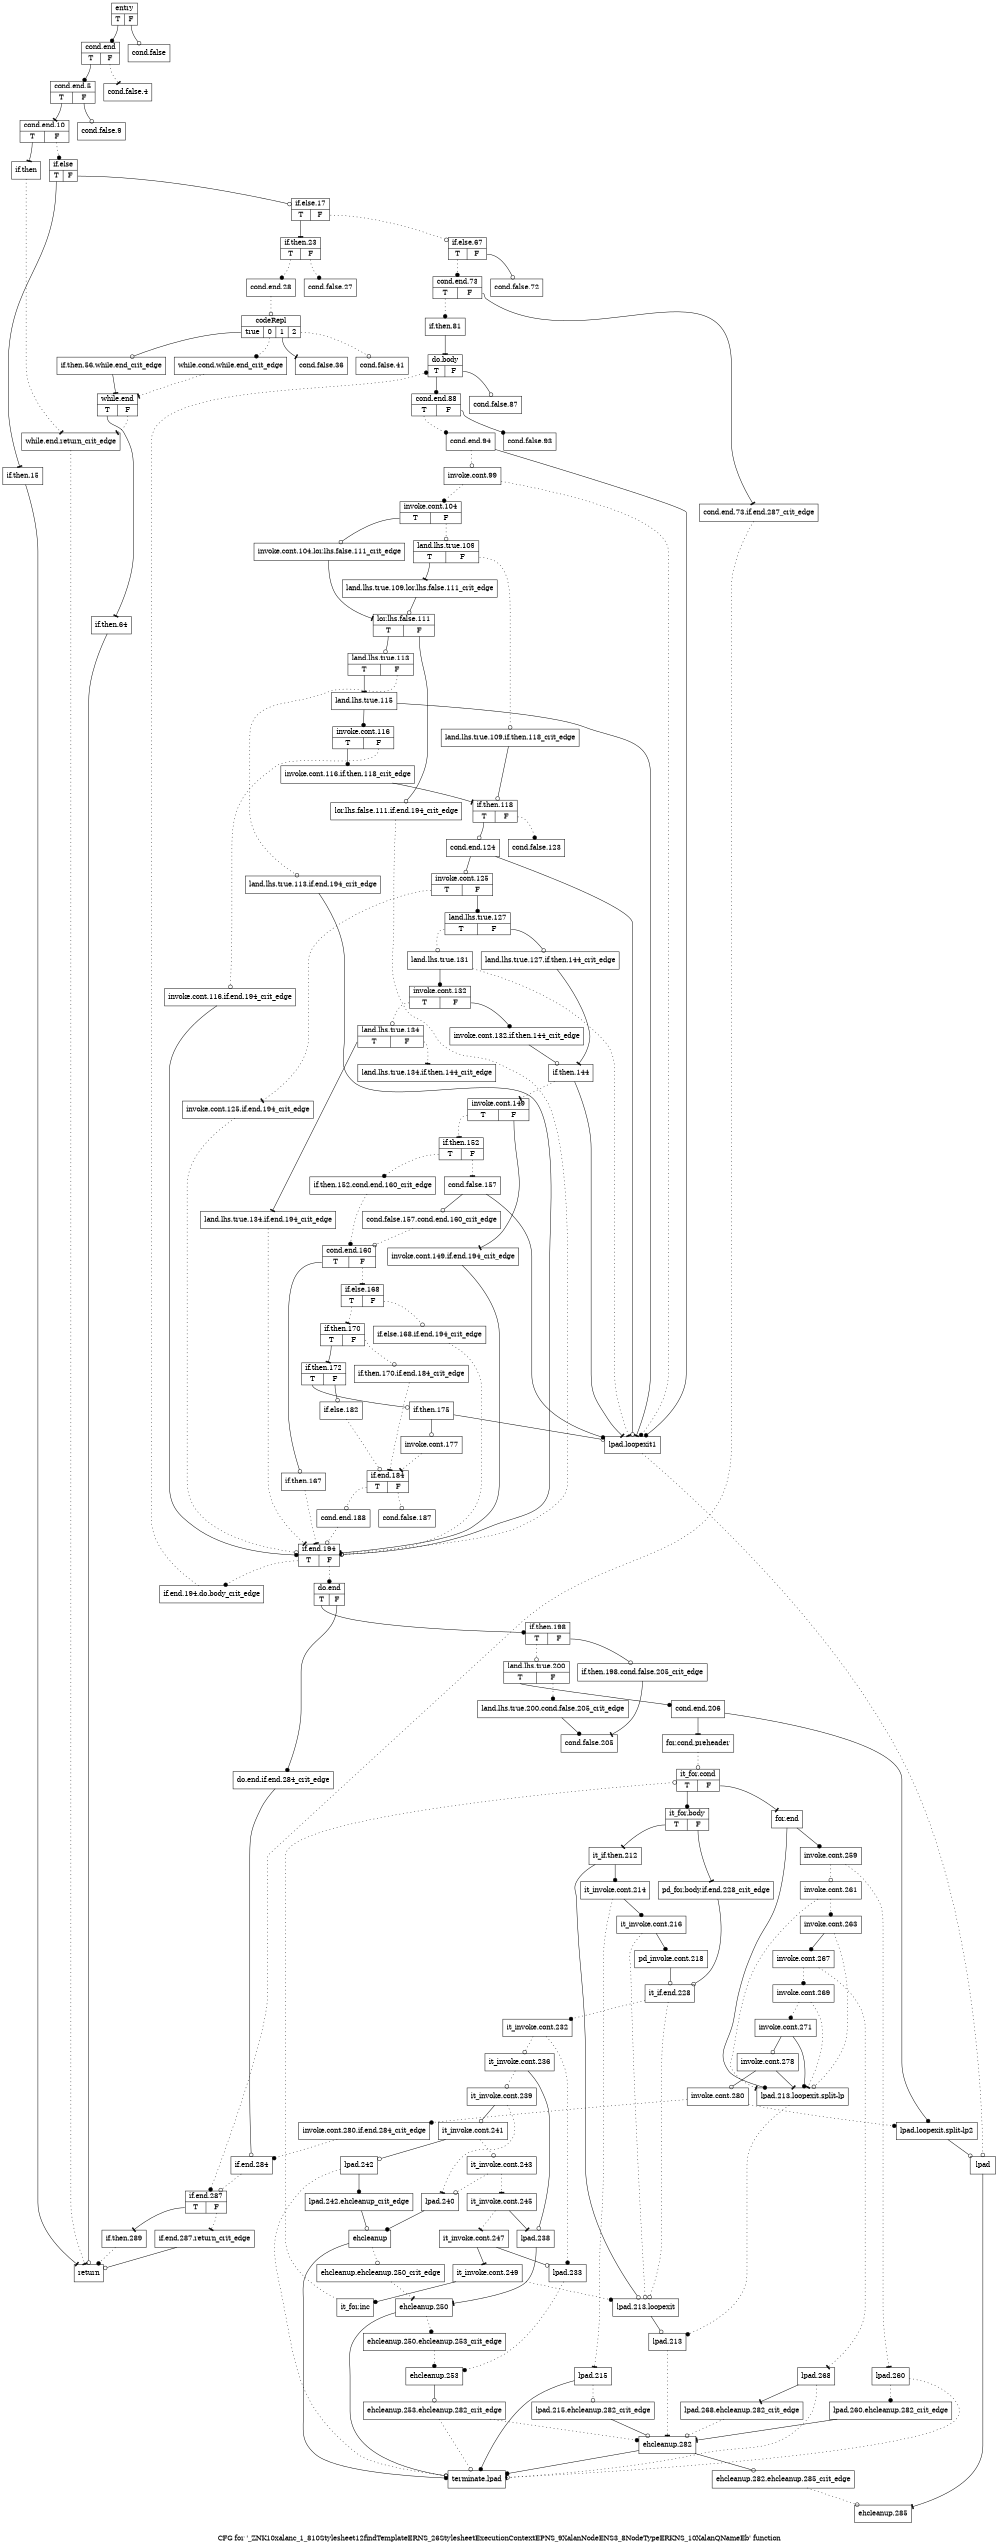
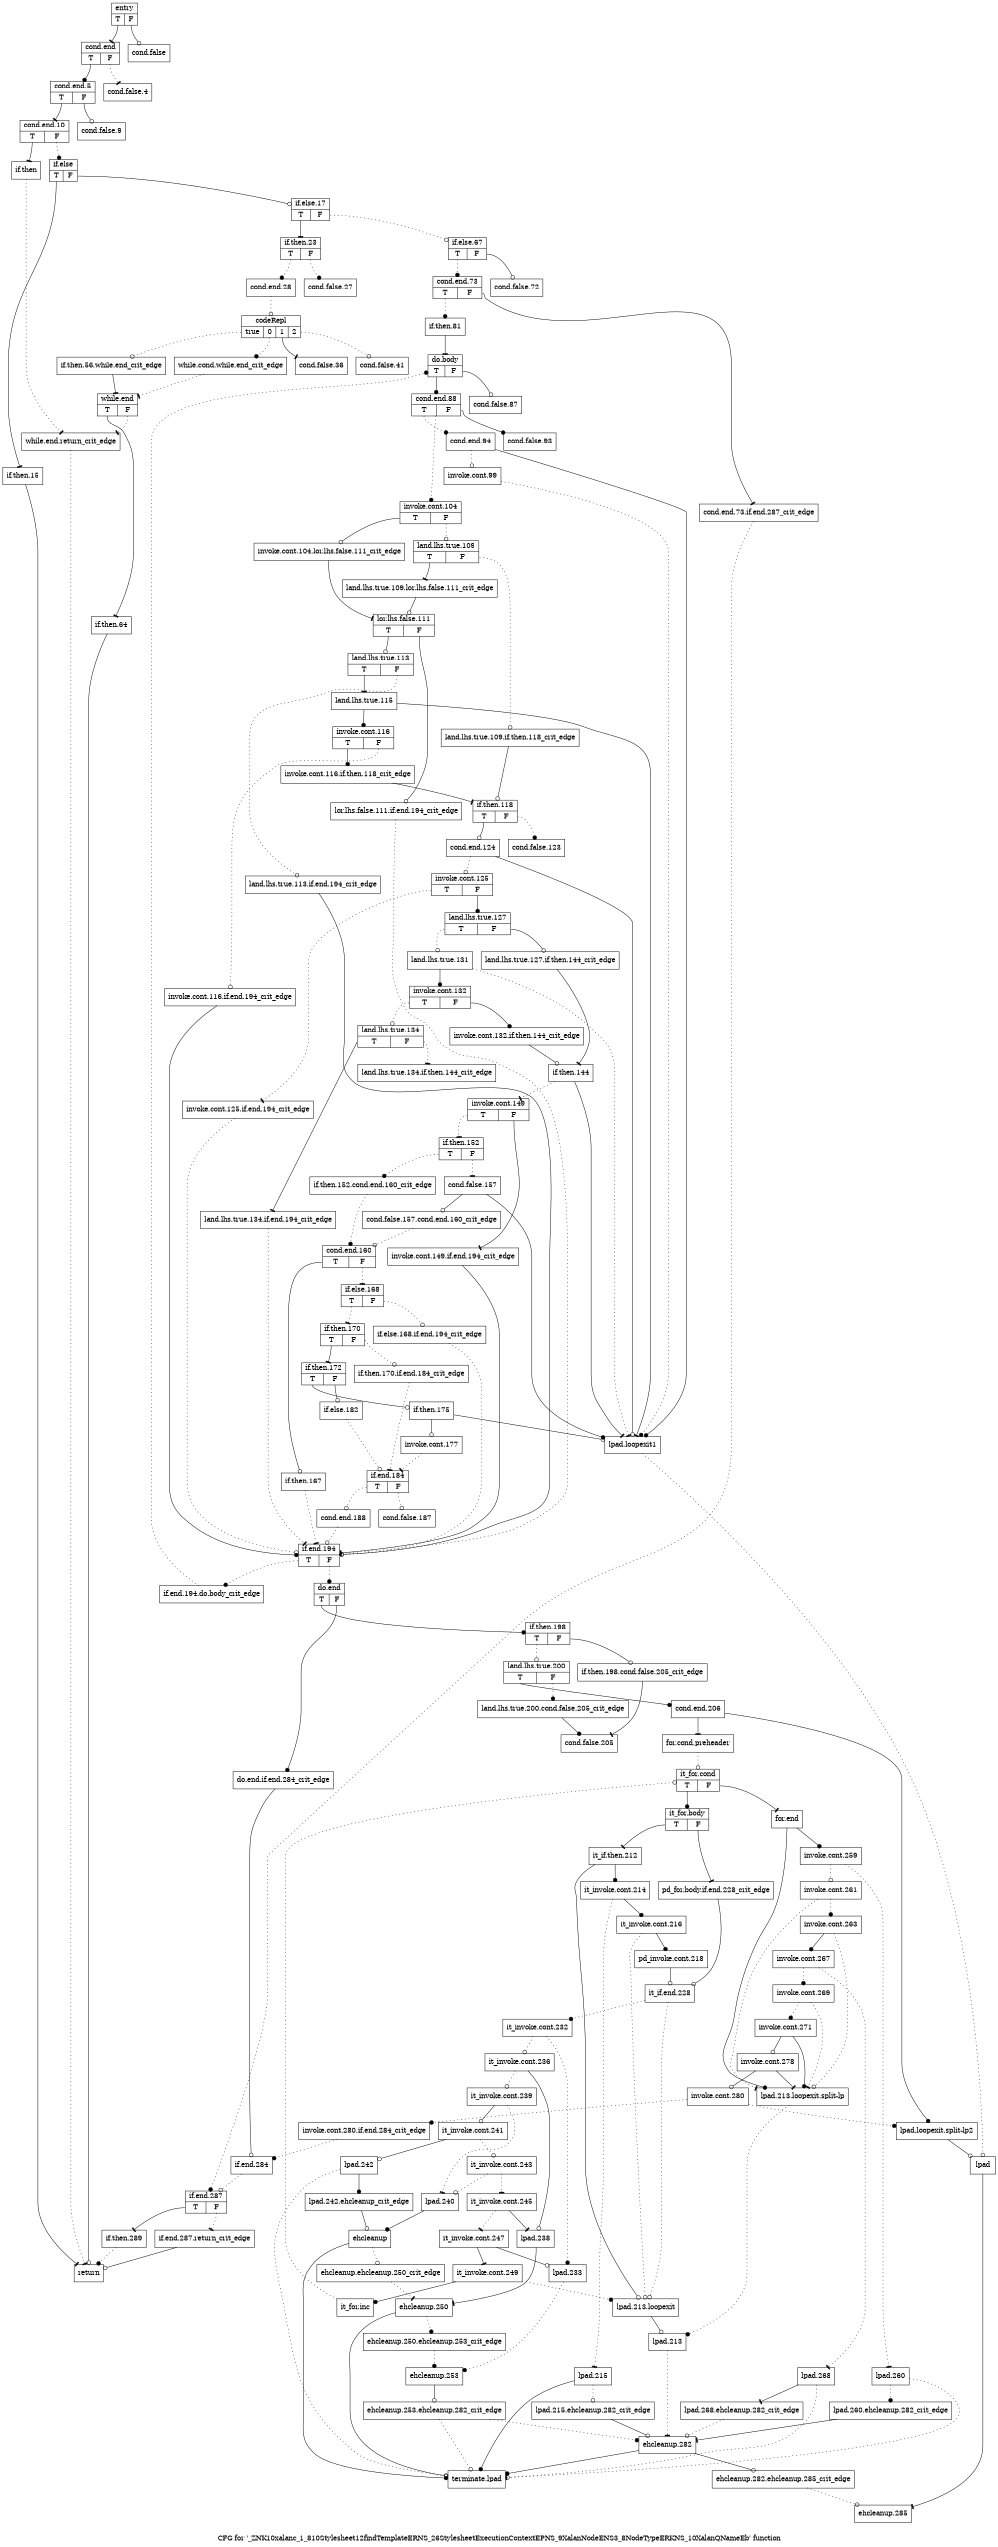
edge "entry" -> "cond.end": arrowhead dot -> tee
edge "codeRepl" -> "if.then.56.while.end_crit_edge": style solid -> dotted
edge "invoke.cont.99" -> "invoke.cont.104": now "cond.end.88" -> "invoke.cont.104"
edge "cond.end.124" -> "invoke.cont.125": style solid -> dotted
